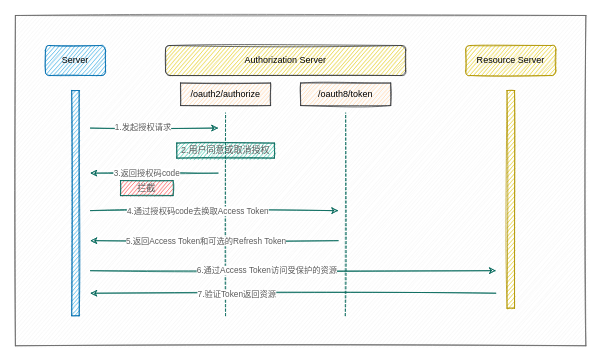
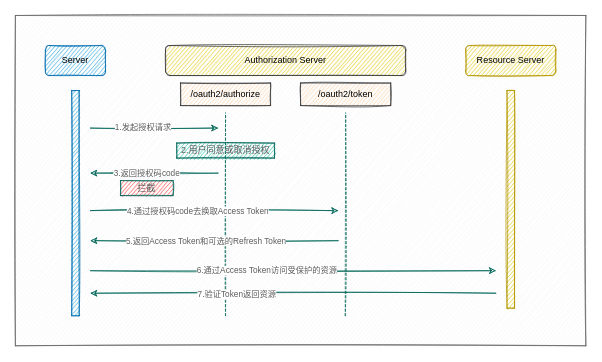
node "/oauth8/token": label "/oauth8/token" -> "/oauth2/token"
